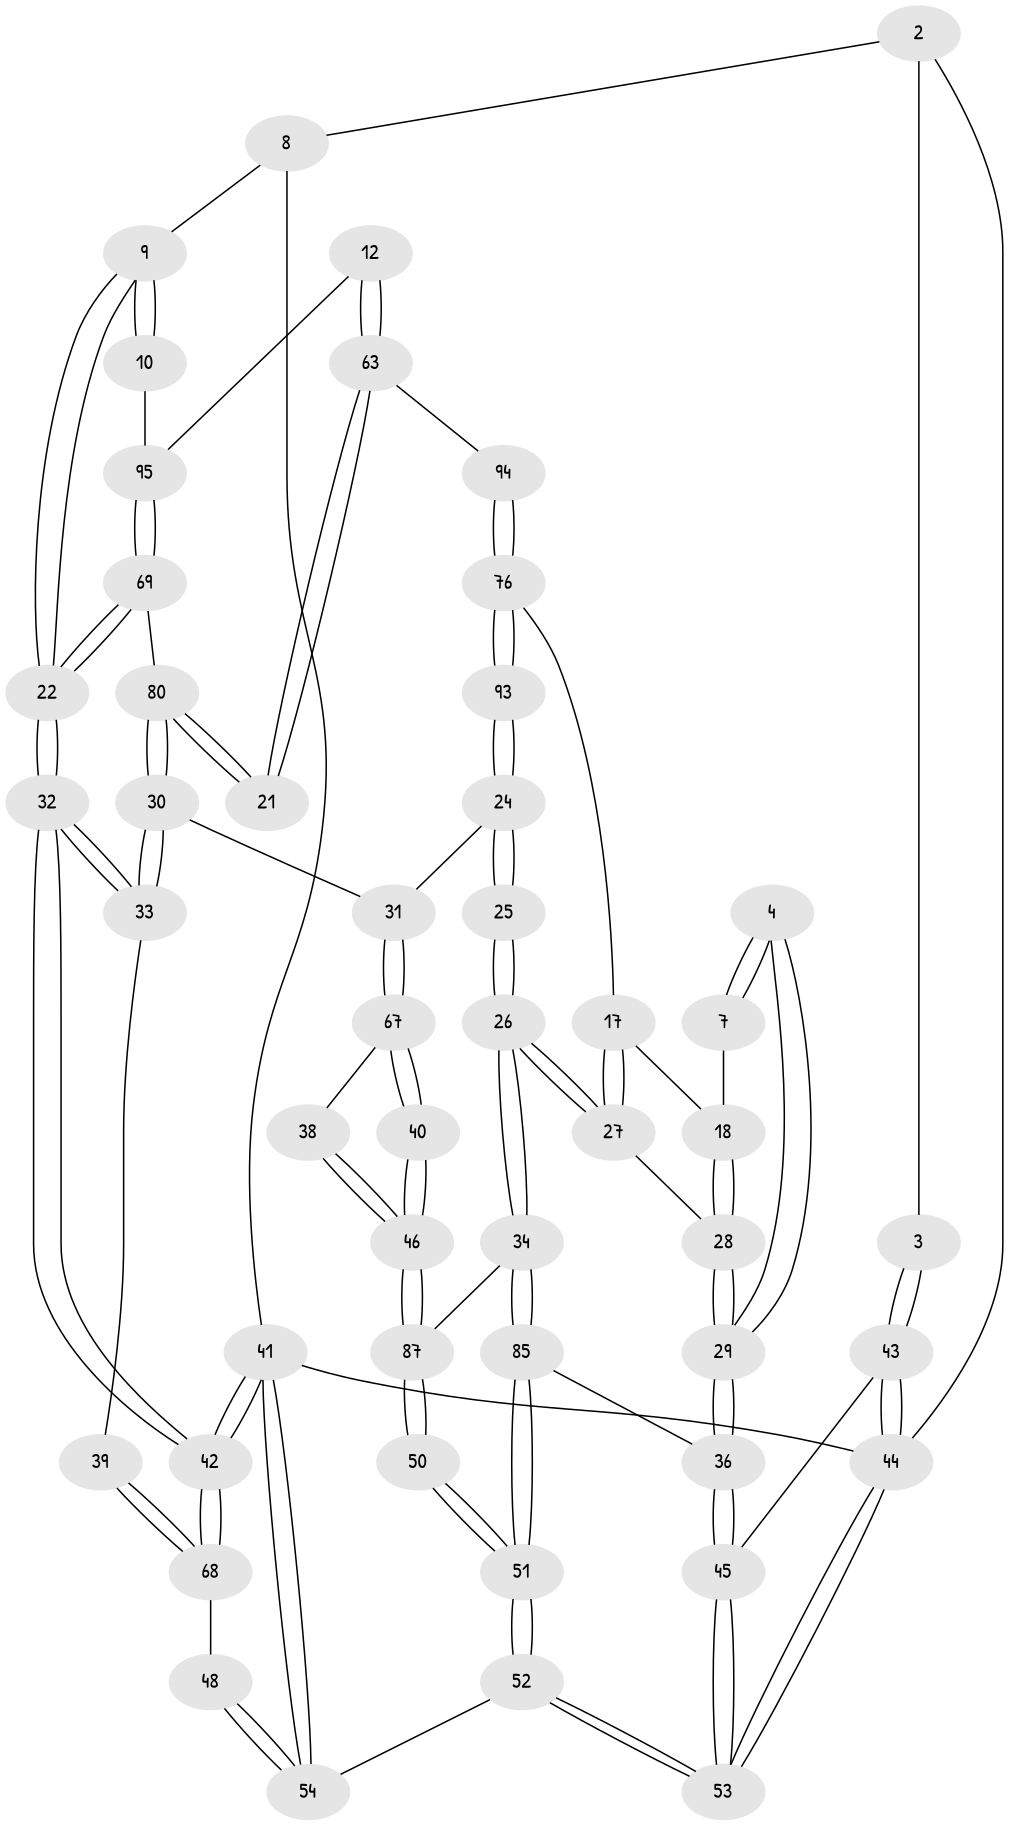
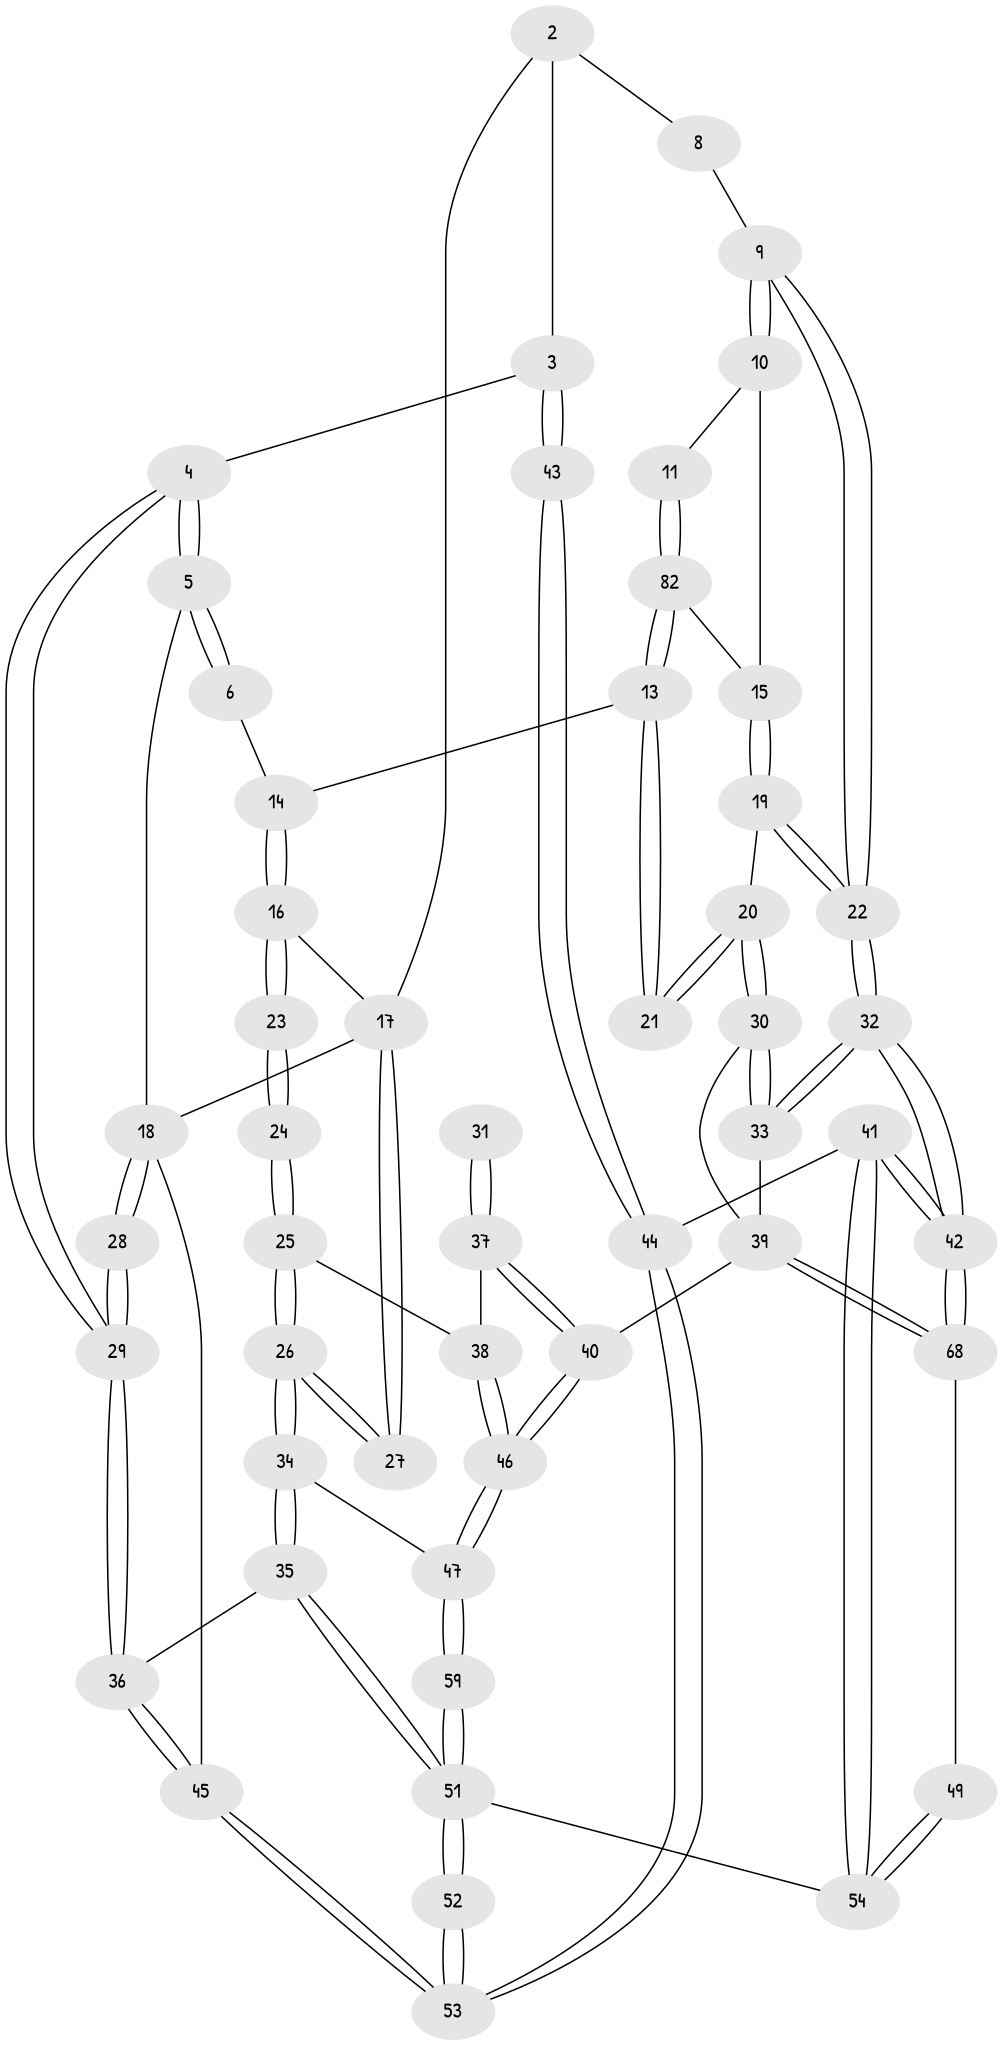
node "12": label "12" -> "82"
node "63": label "63" -> "13"
edge "3" -- "4": added
node "95": label "95" -> "15"
node "94": label "94" -> "14"
node "11": added
node "69": label "69" -> "19"
node "76": label "76" -> "16"
node "80": label "80" -> "20"
node "6": added
node "93": label "93" -> "23"
edge "8" -- "41": removed
edge "2" -- "44": now "2" -- "17"
edge "24" -- "31": removed
edge "30" -- "31": now "30" -- "39"
node "67": label "67" -> "37"
node "7": label "7" -> "5"
edge "27" -- "28": removed
edge "25" -- "38": added
edge "39" -- "40": added
node "87": label "87" -> "47"
node "85": label "85" -> "35"
node "50": label "50" -> "59"
edge "43" -- "45": now "18" -- "45"
node "48": label "48" -> "49"
edge "52" -- "54": now "51" -- "54"
